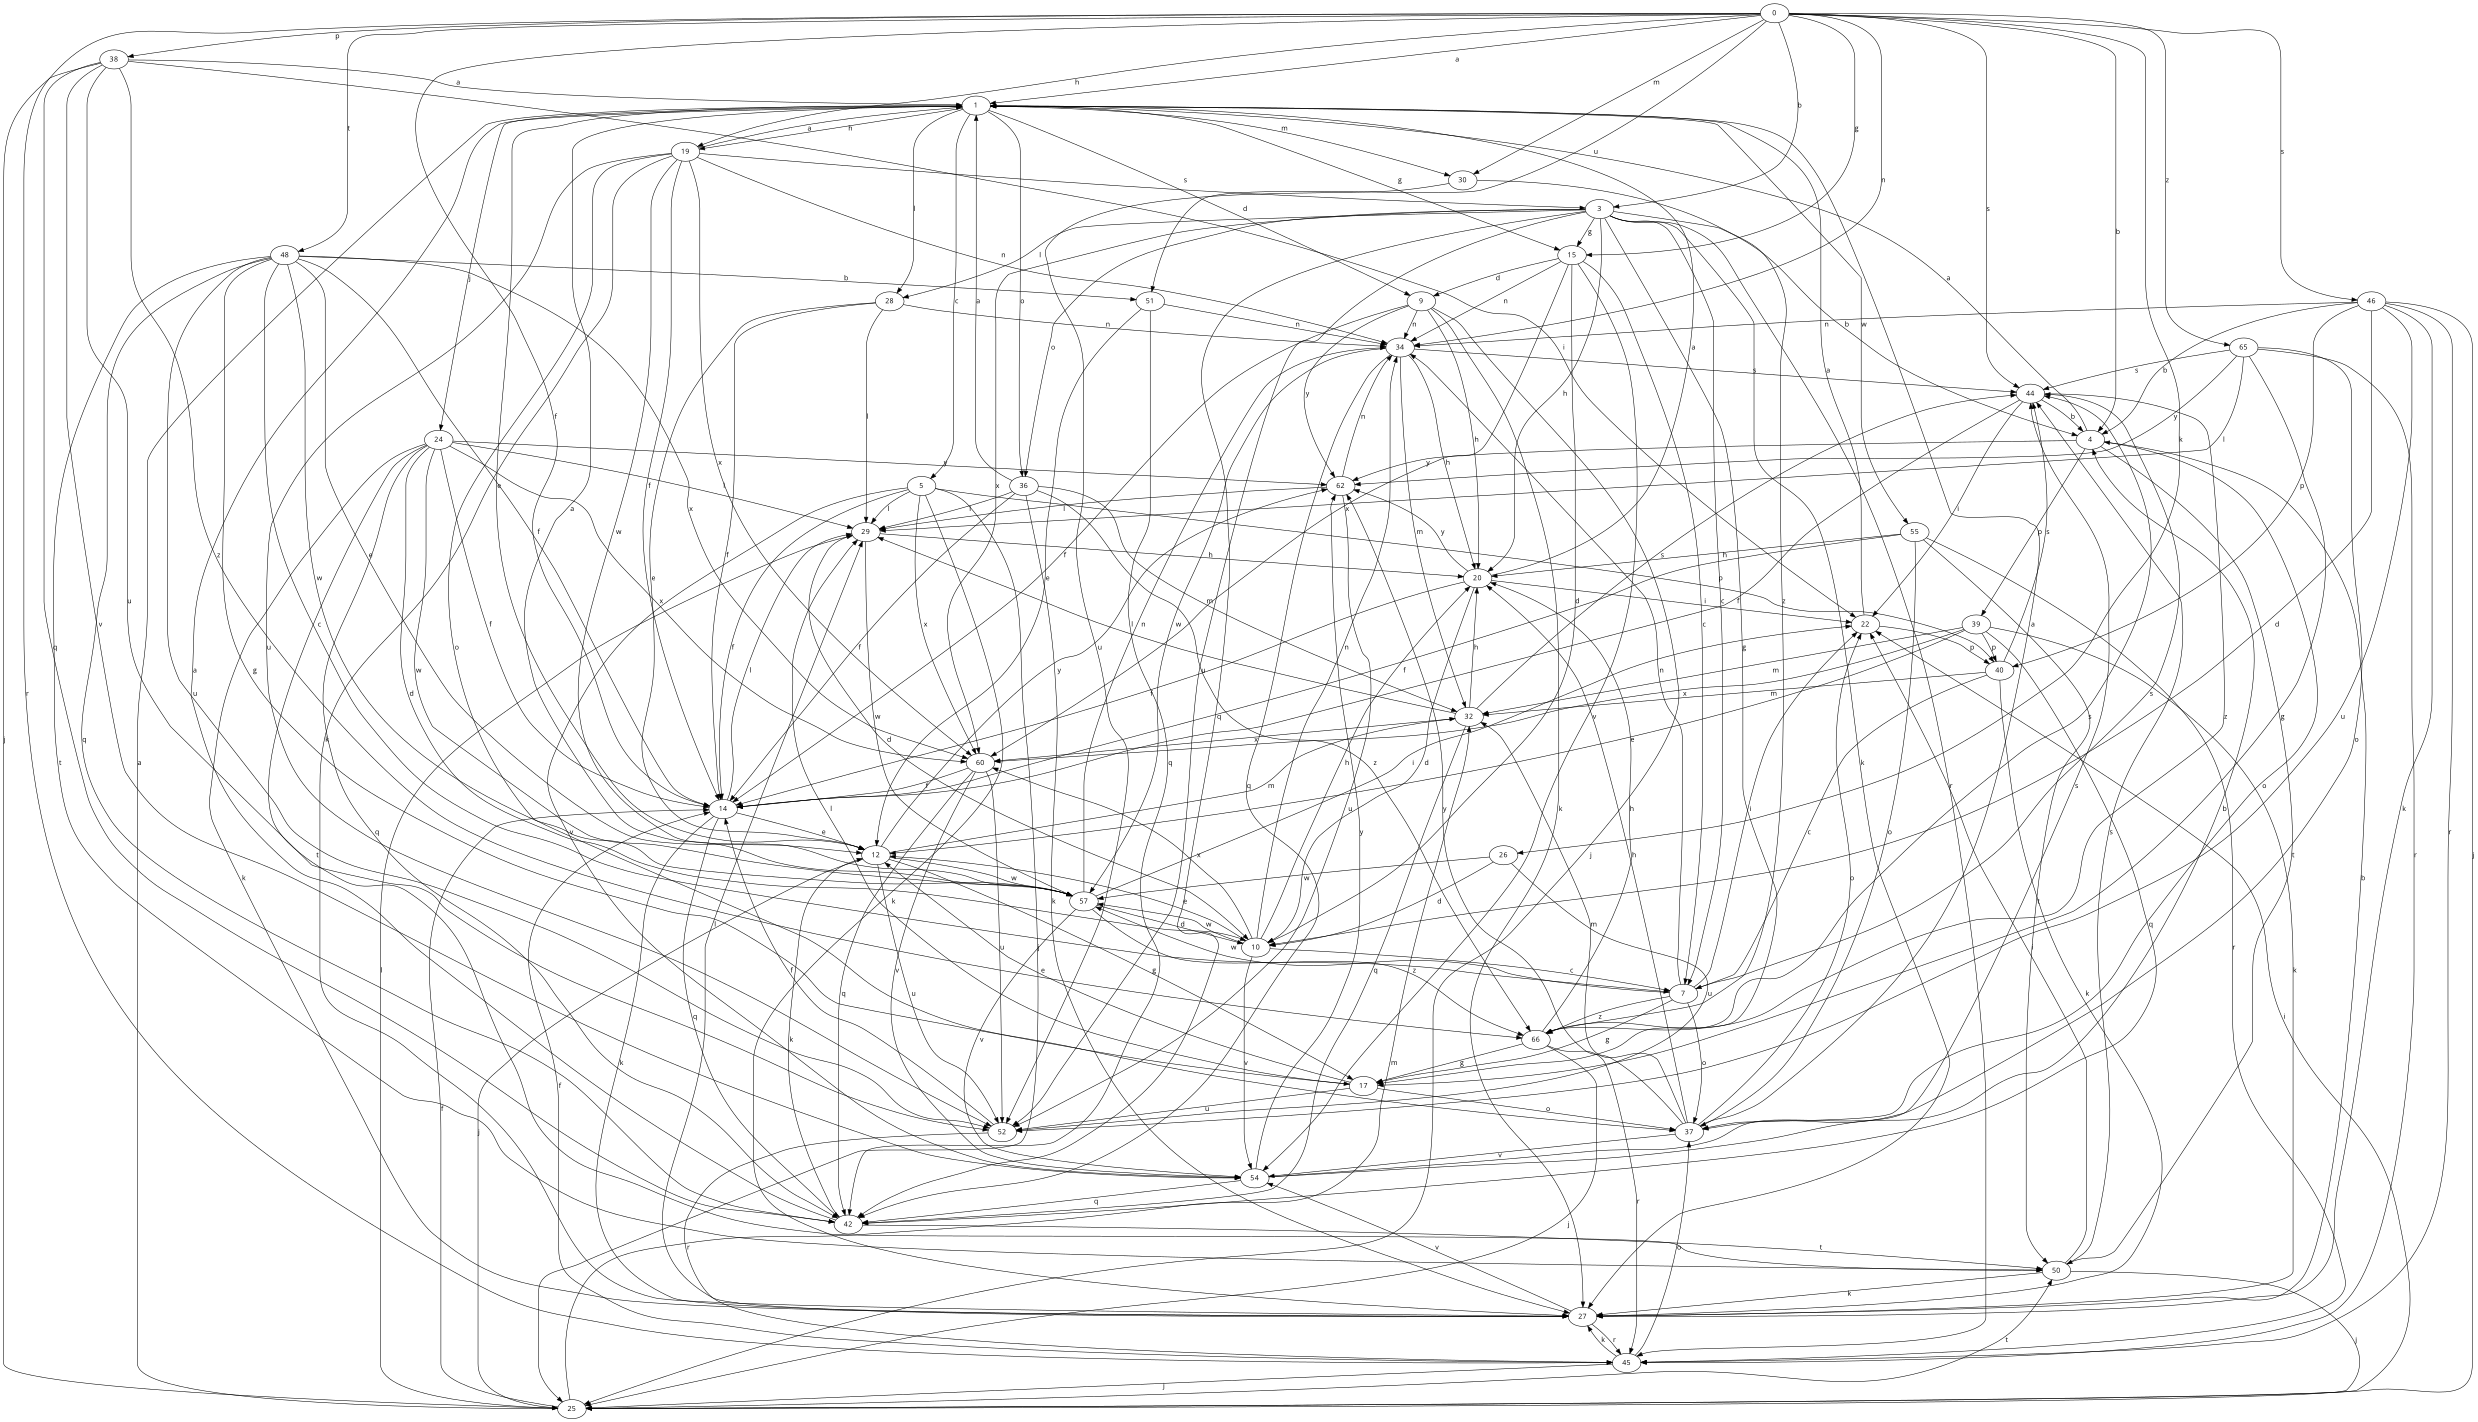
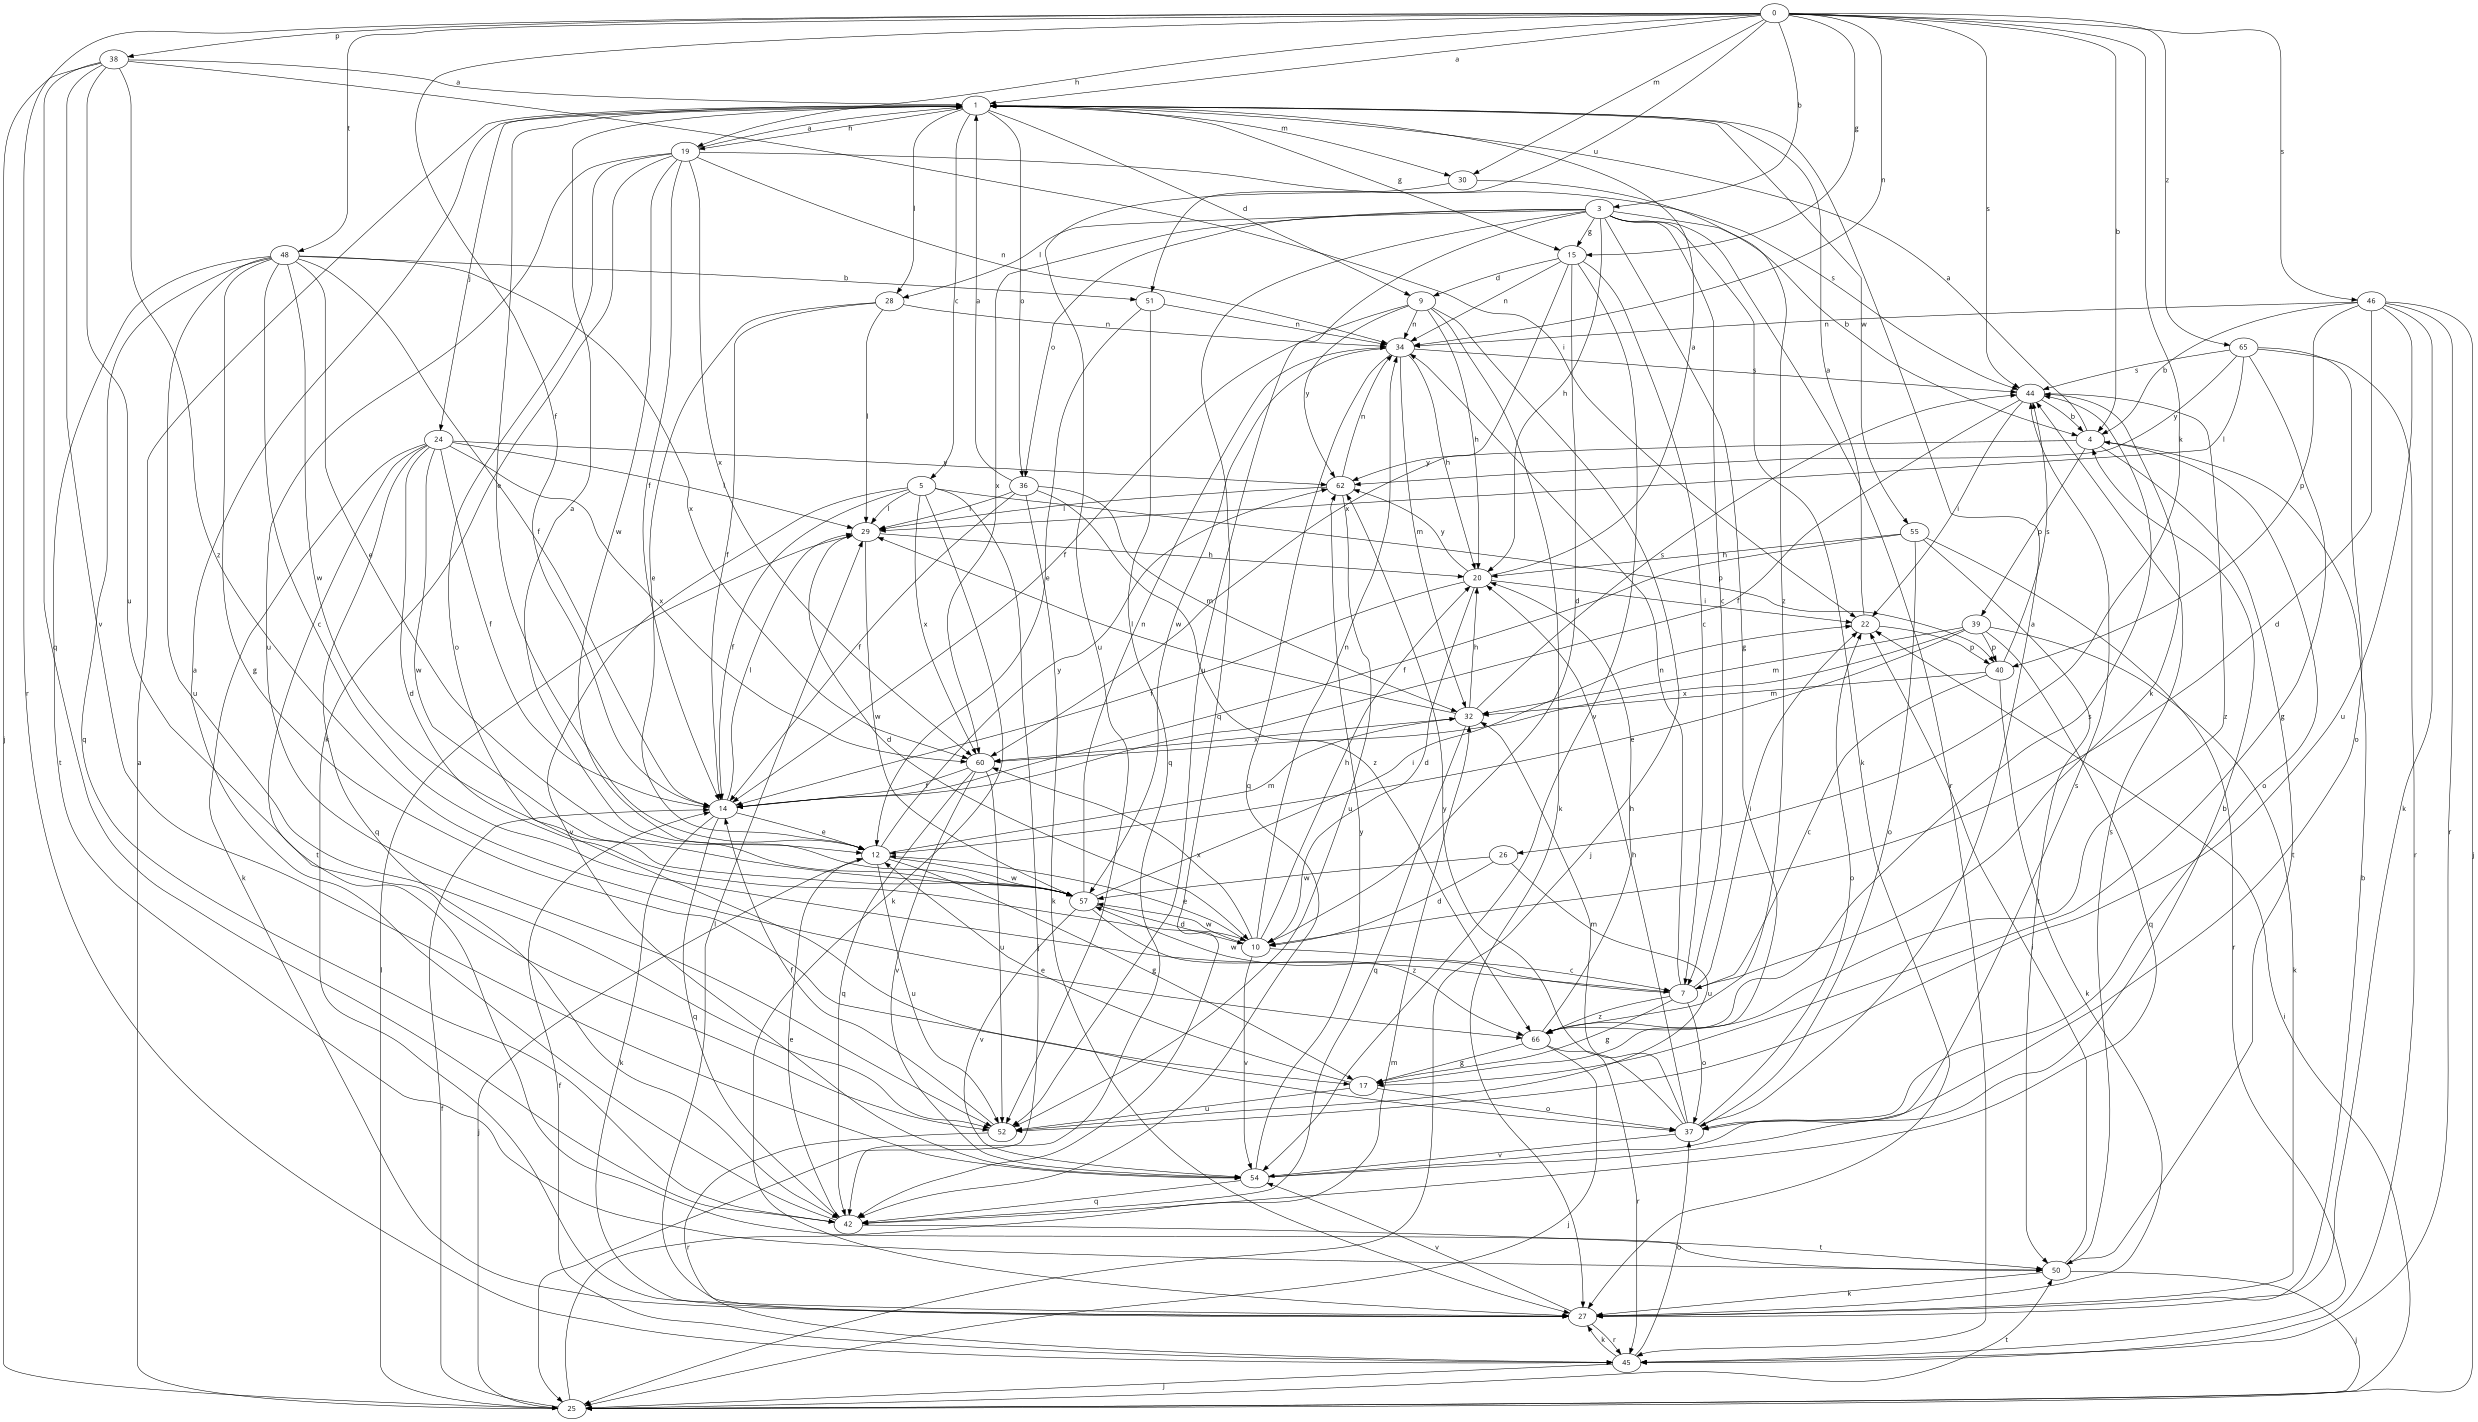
edge "19" -> "3": now "19" -> "44"
edge "7" -> "44": label "s" -> "k"
edge "17" -> "29": removed, label "l"
edge "42" -> "12": label "k" -> "e"
